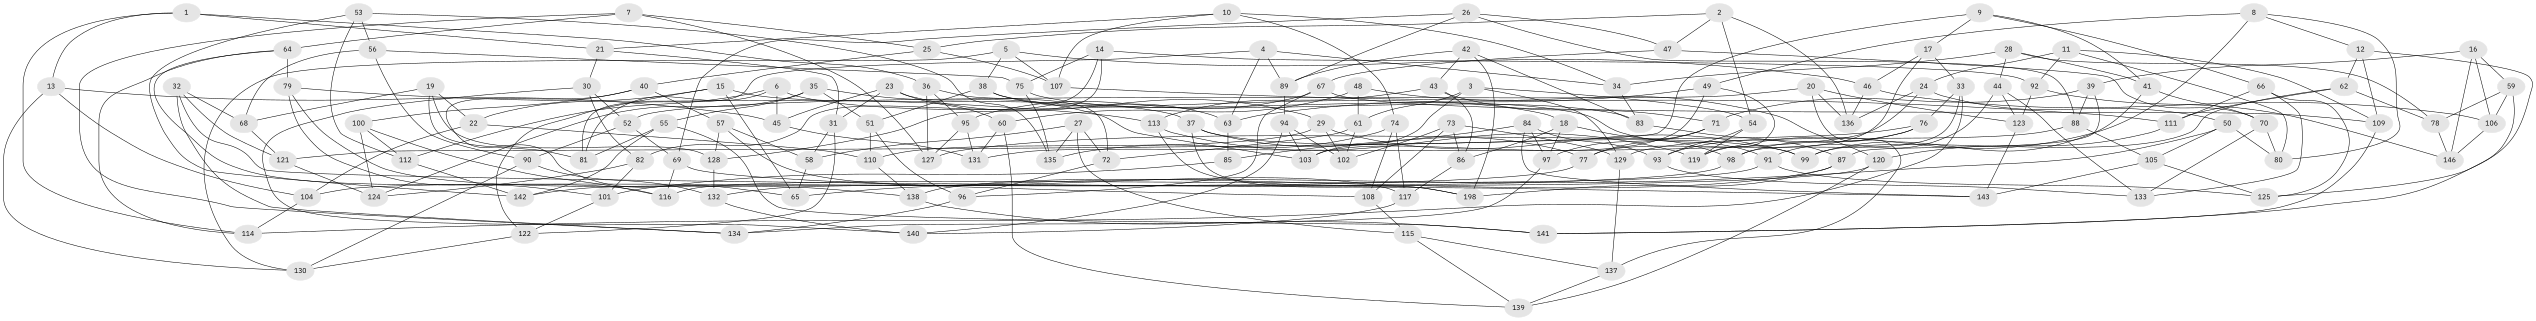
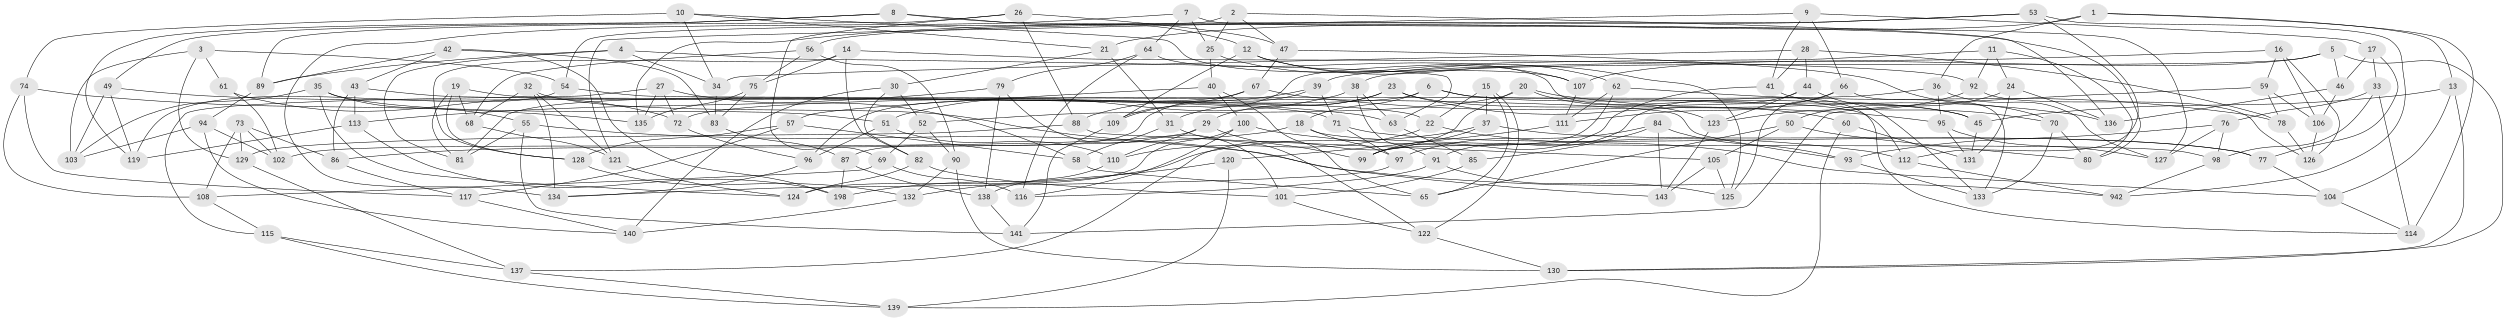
node "48": removed
node "146": label "146" -> "126"
node "142": label "142" -> "942"
